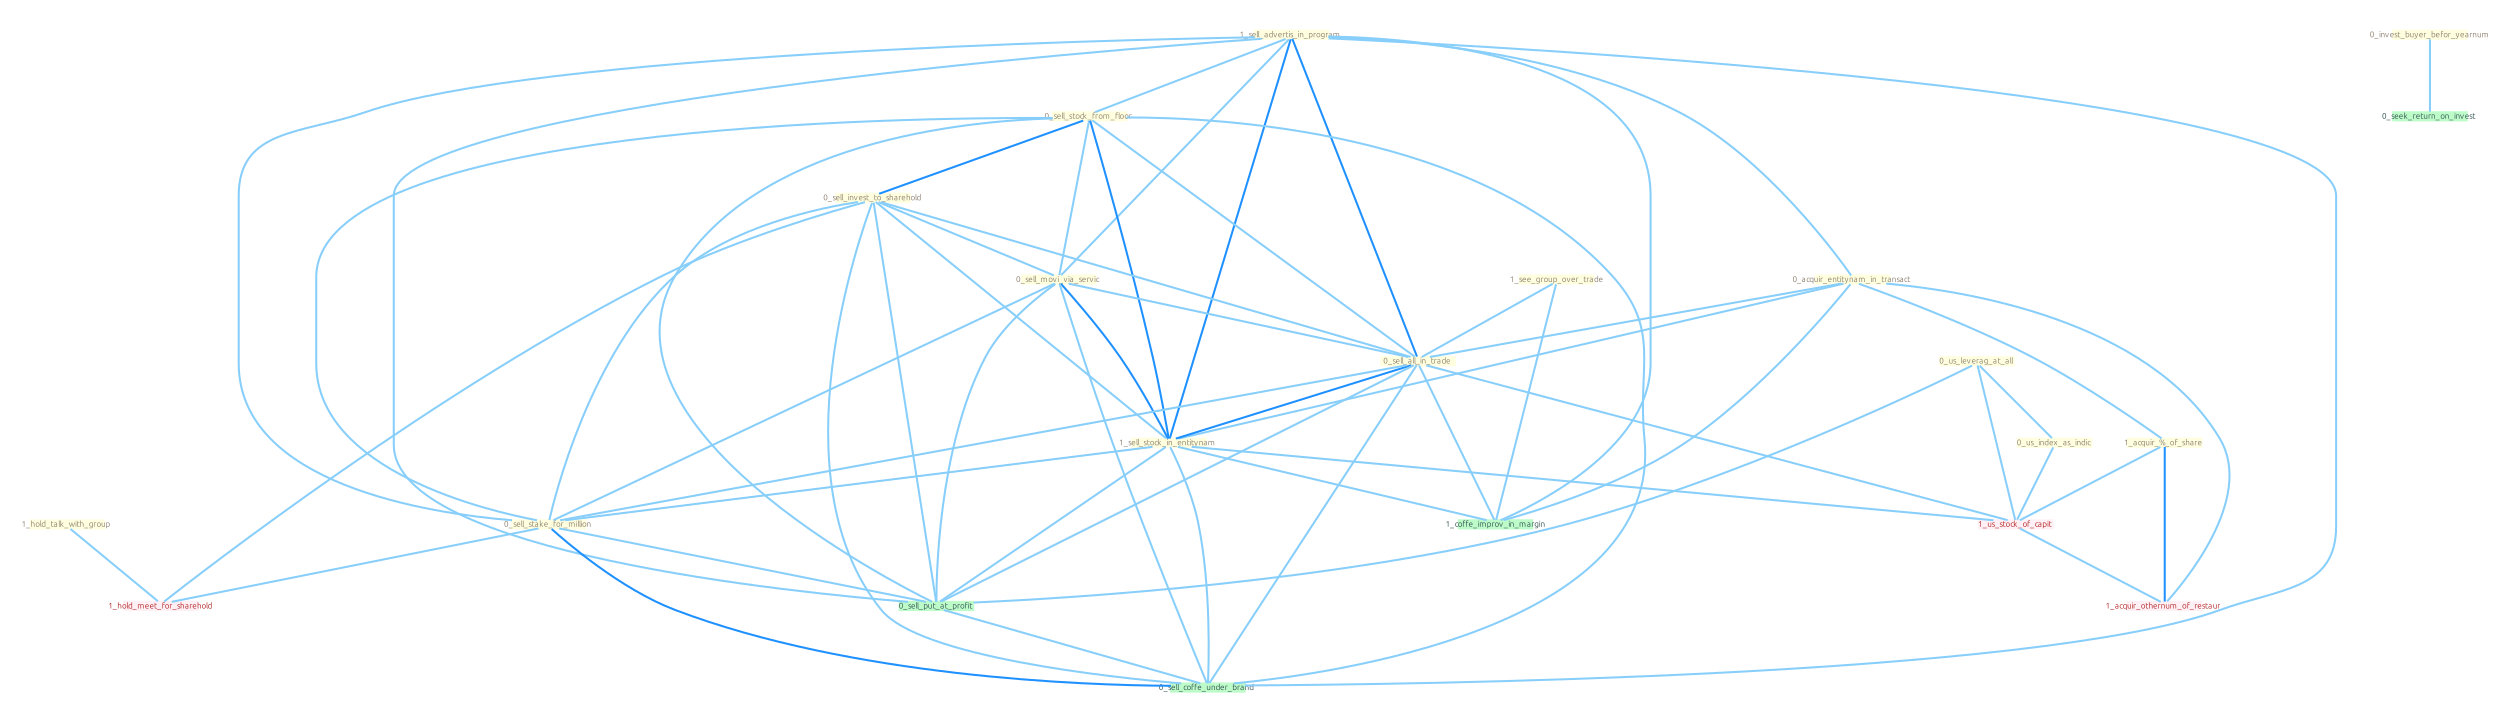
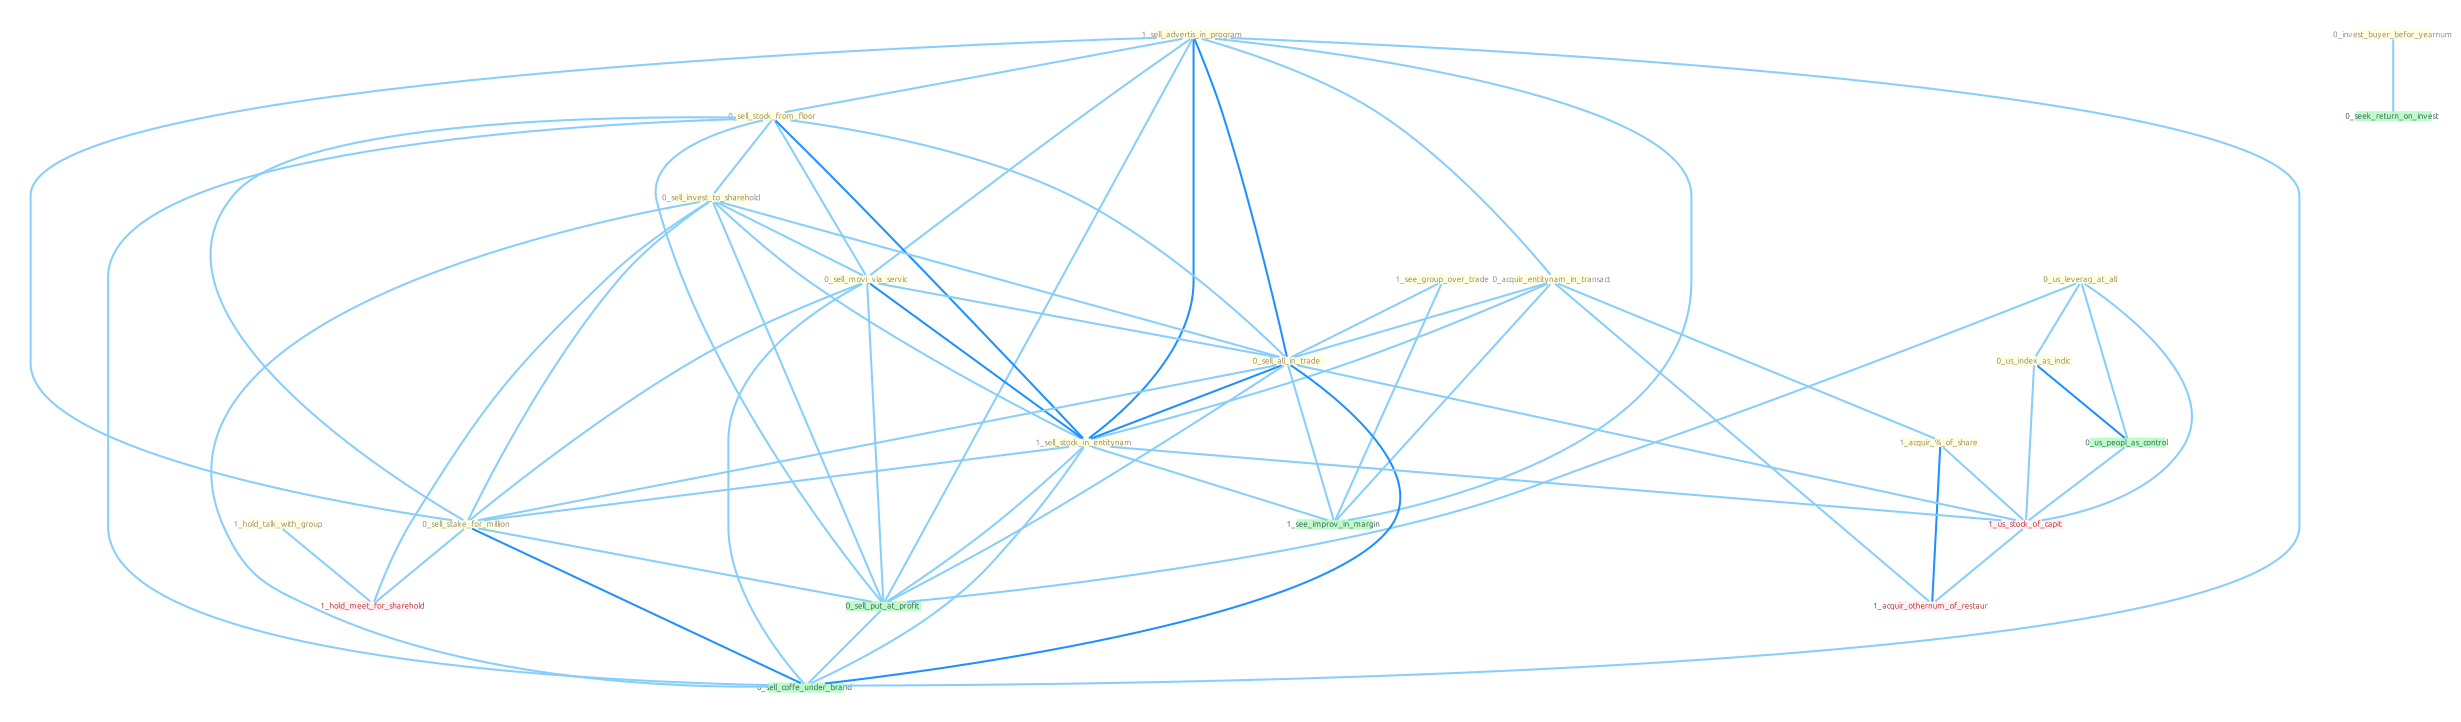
edge "0_sell_stock_from_floor" -- "0_sell_invest_to_sharehold": color #1e90ff -> #87cefa
node "0_us_peopl_as_control": added
edge "0_sell_all_in_trade" -- "0_sell_coffe_under_brand": color #87cefa -> #1e90ff
node "1_coffe_improv_in_margin": label "1_coffe_improv_in_margin" -> "1_see_improv_in_margin"
